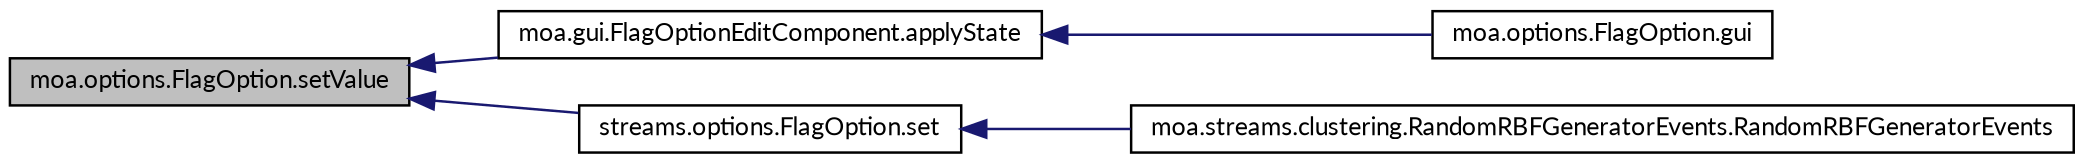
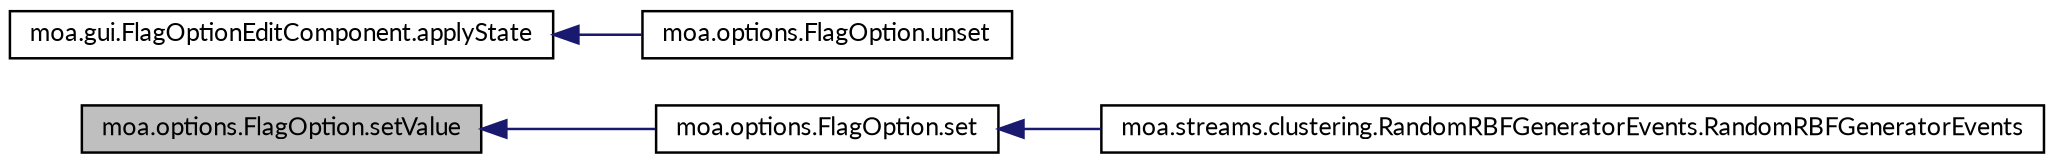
node "moa.options.FlagOption.gui": label "moa.options.FlagOption.gui" -> "moa.options.FlagOption.unset"
edge "moa.gui.FlagOptionEditComponent.applyState" -> "moa.options.FlagOption.setValue": removed
node "streams.options.FlagOption.set": label "streams.options.FlagOption.set" -> "moa.options.FlagOption.set"
